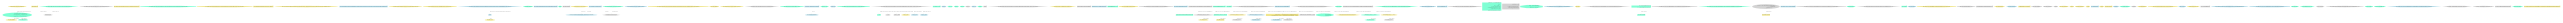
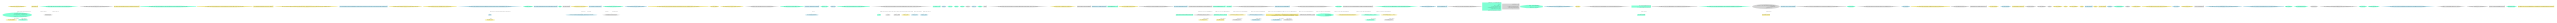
node "Entry Unk.Setup": removed
